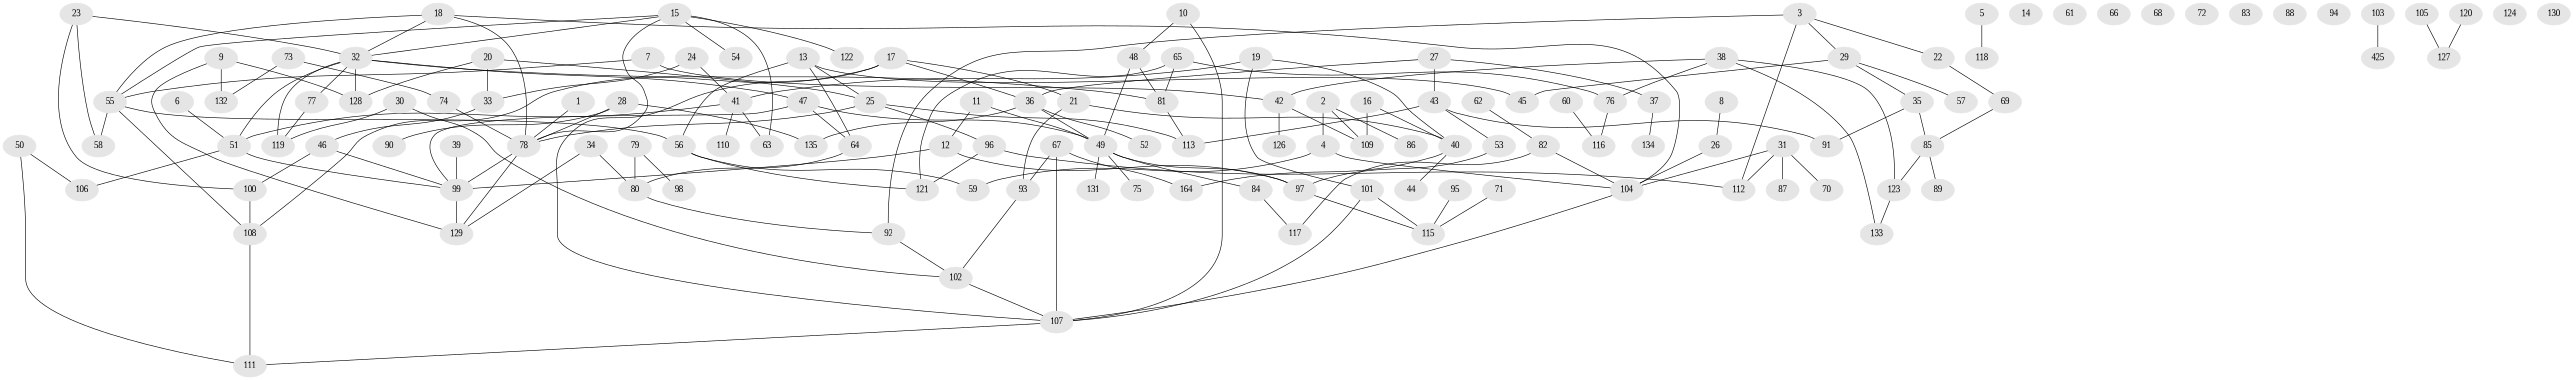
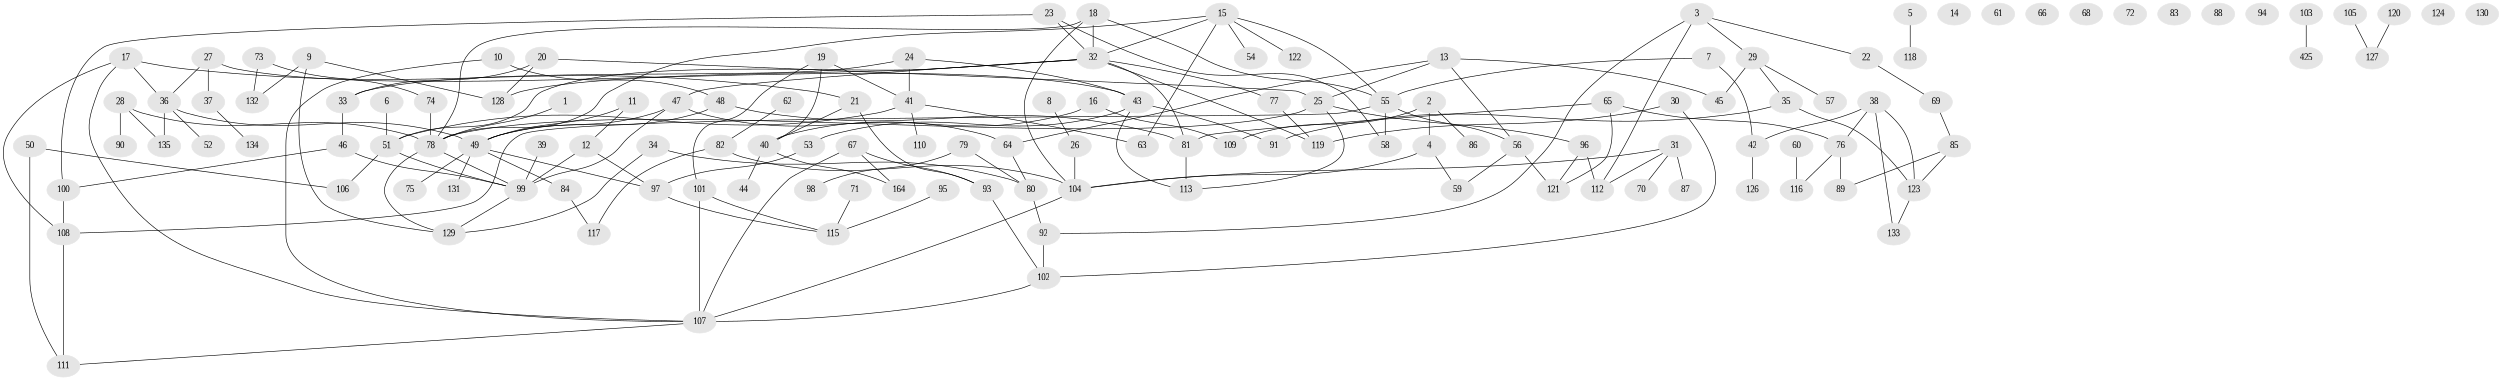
edge "24" -- "43": added
edge "35" -- "85": now "35" -- "123"
edge "42" -- "109": removed
edge "76" -- "89": added
